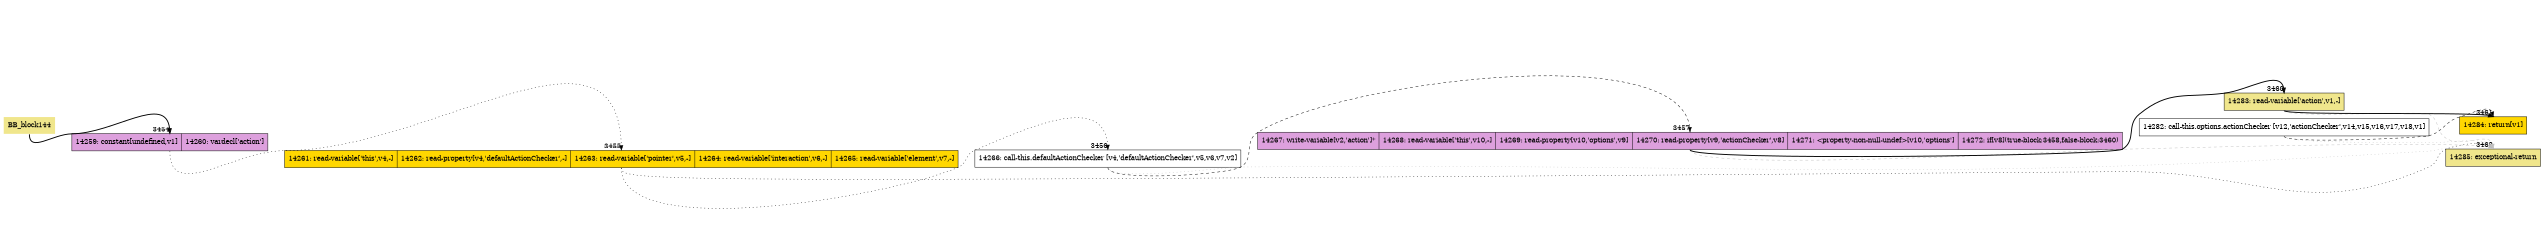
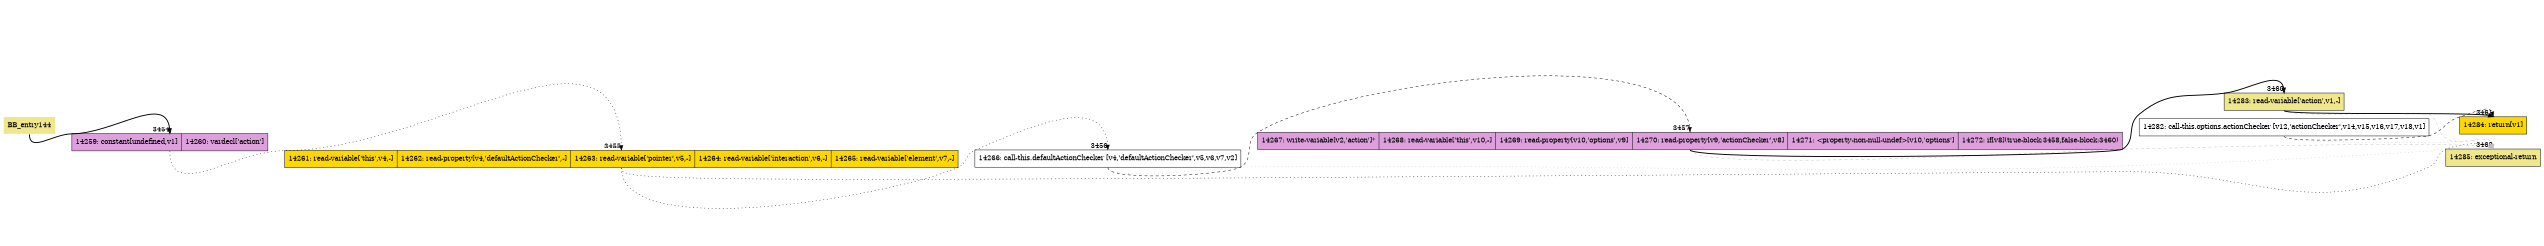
node "BB_block144": label "BB_block144" -> "BB_entry144"
